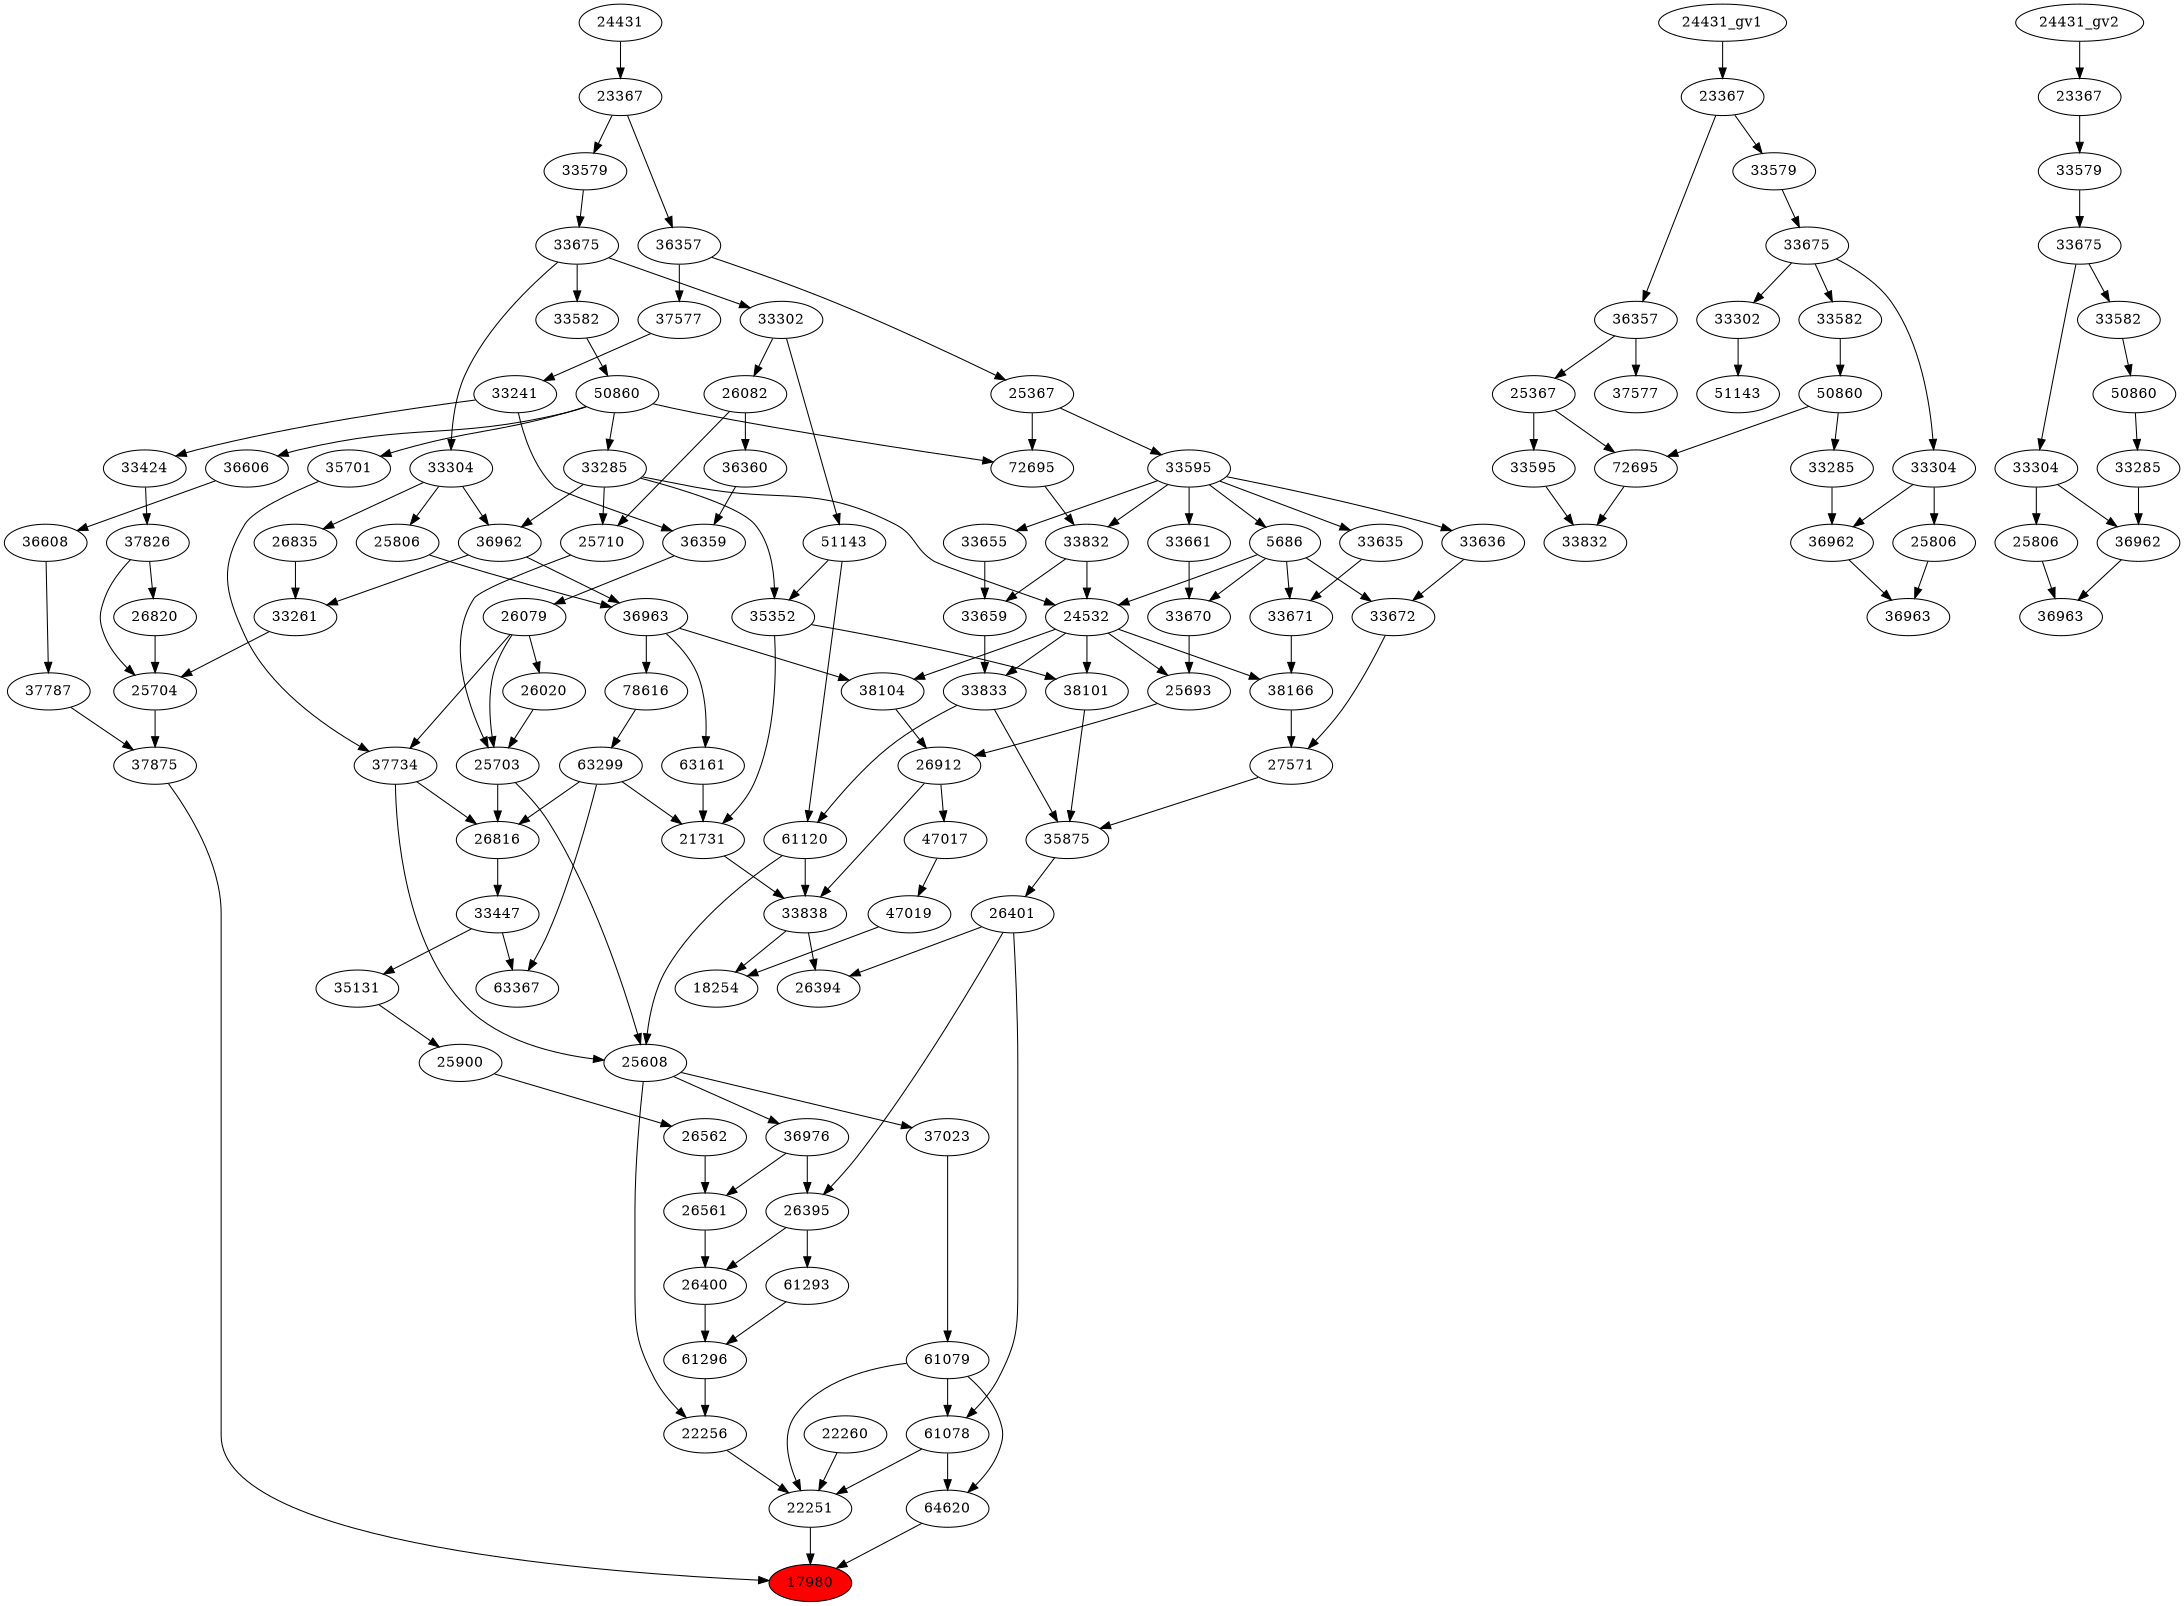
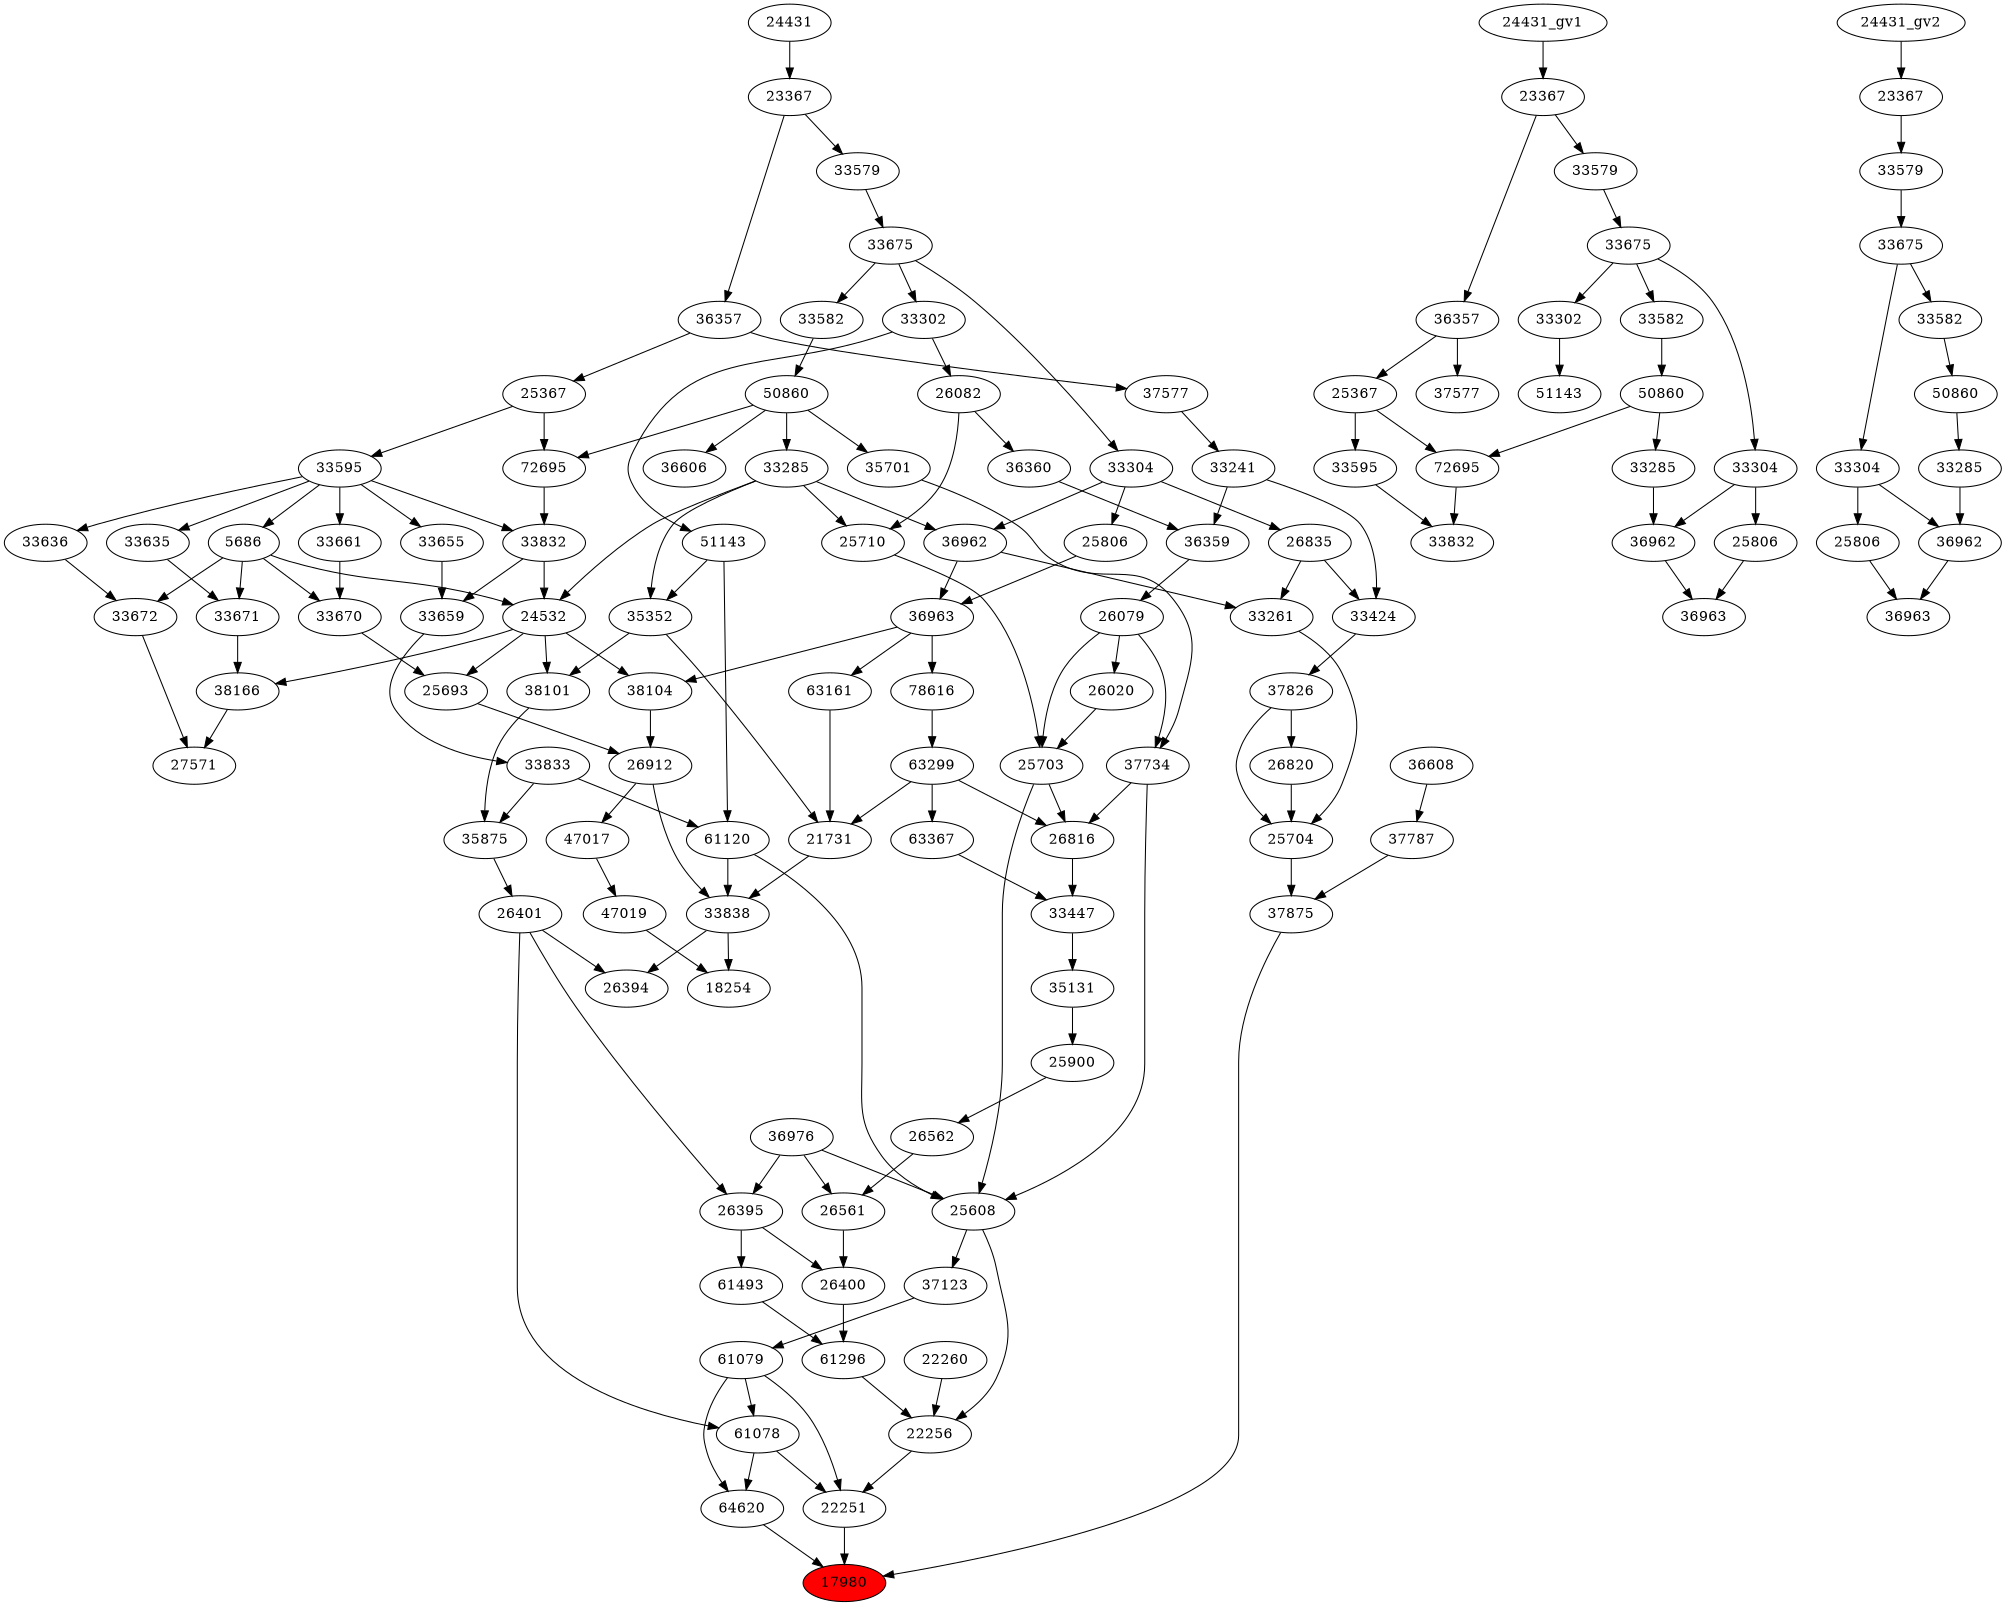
edge "36606" -> "36608": removed
edge "26835" -> "33424": added
edge "24532" -> "33833": removed
edge "27571" -> "35875": removed
edge "33447" -> "63367": reversed
edge "25608" -> "36976": reversed
node "37023": label "37023" -> "37123"
node "61293": label "61293" -> "61493"
edge "22260" -> "22251": now "22260" -> "22256"
